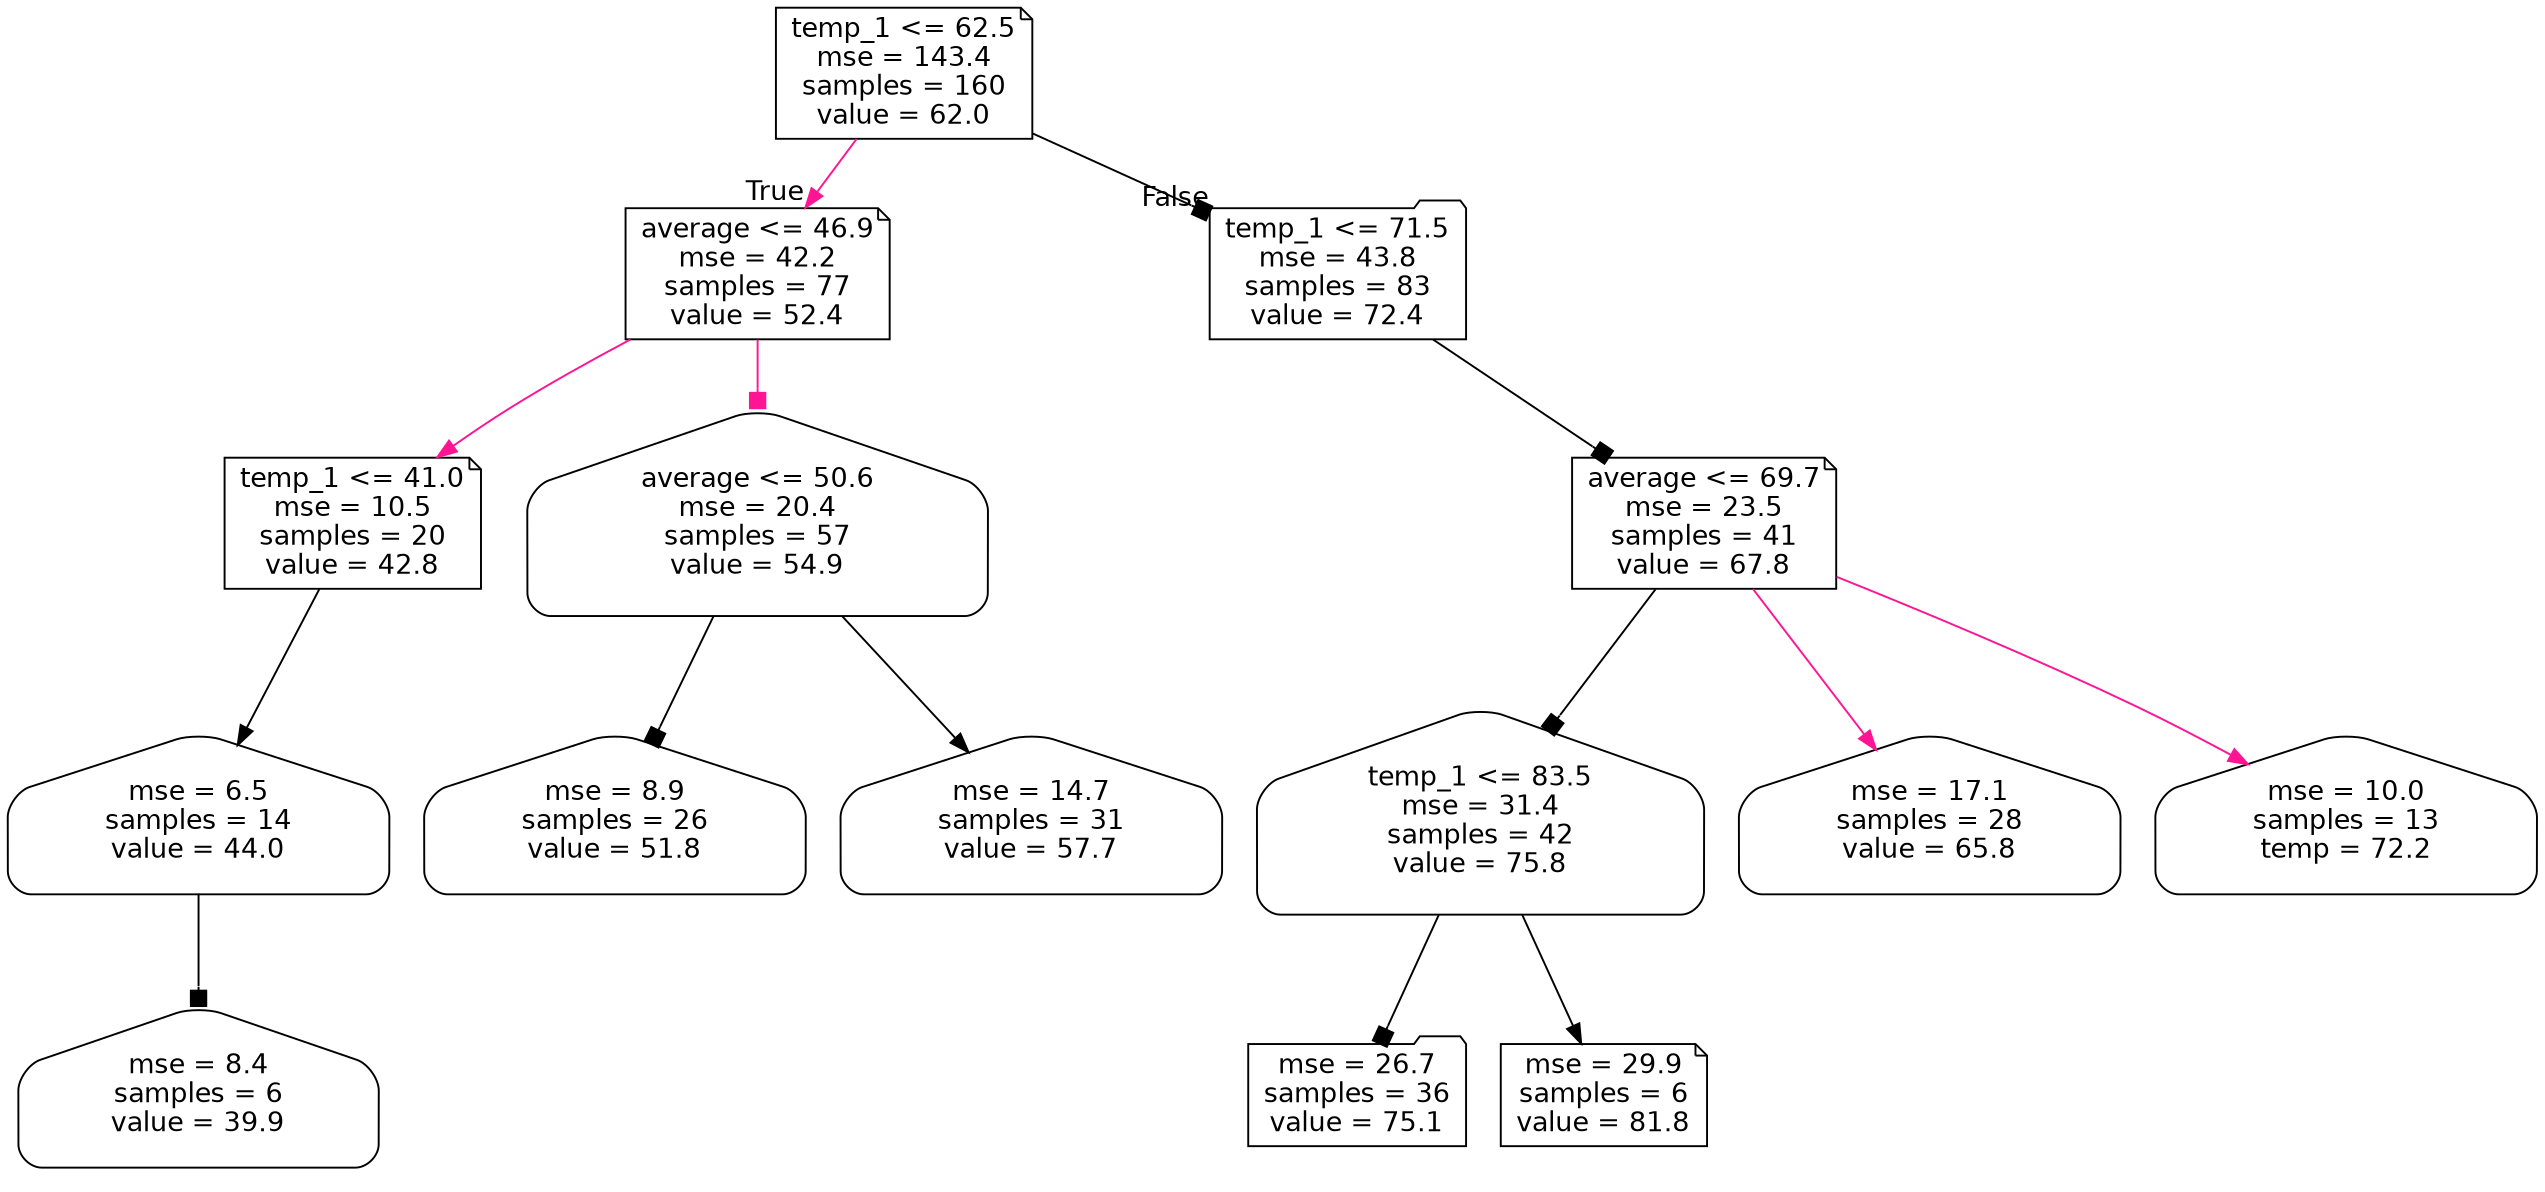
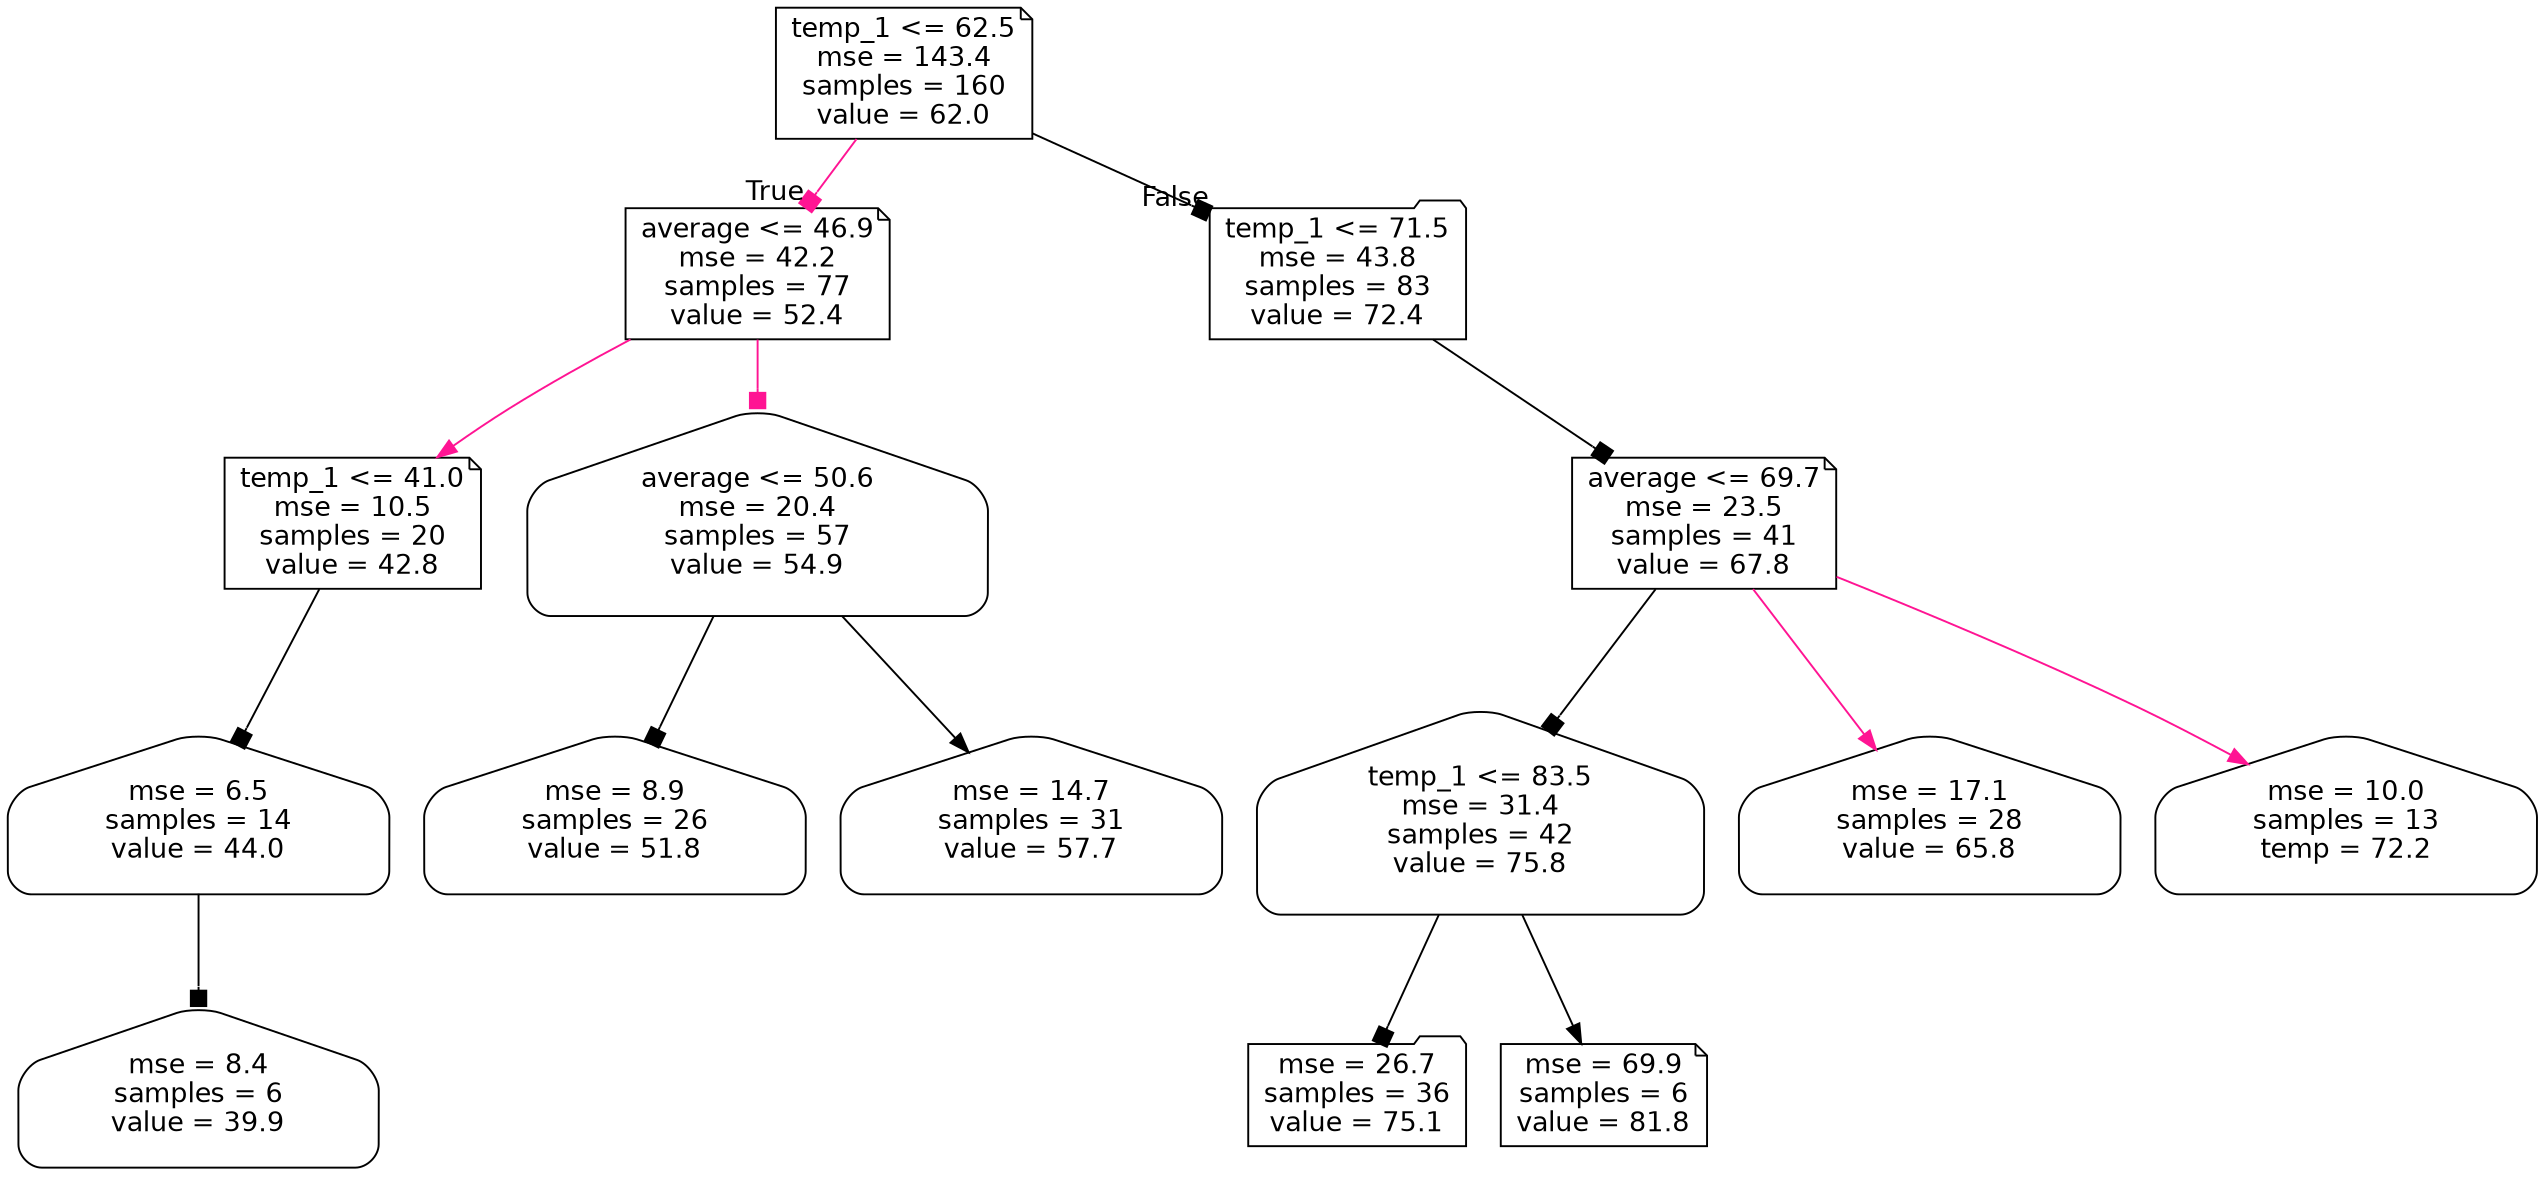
edge "temp_1 <= 62.5 mse = 143.4 samples = 160 value = 62.0" -> "average <= 46.9 mse = 42.2 samples = 77 value = 52.4": arrowhead normal -> box
edge "temp_1 <= 41.0 mse = 10.5 samples = 20 value = 42.8" -> "mse = 6.5 samples = 14 value = 44.0": arrowhead normal -> box
node "mse = 29.9 samples = 6 value = 81.8": label "mse = 29.9 samples = 6 value = 81.8" -> "mse = 69.9 samples = 6 value = 81.8"
